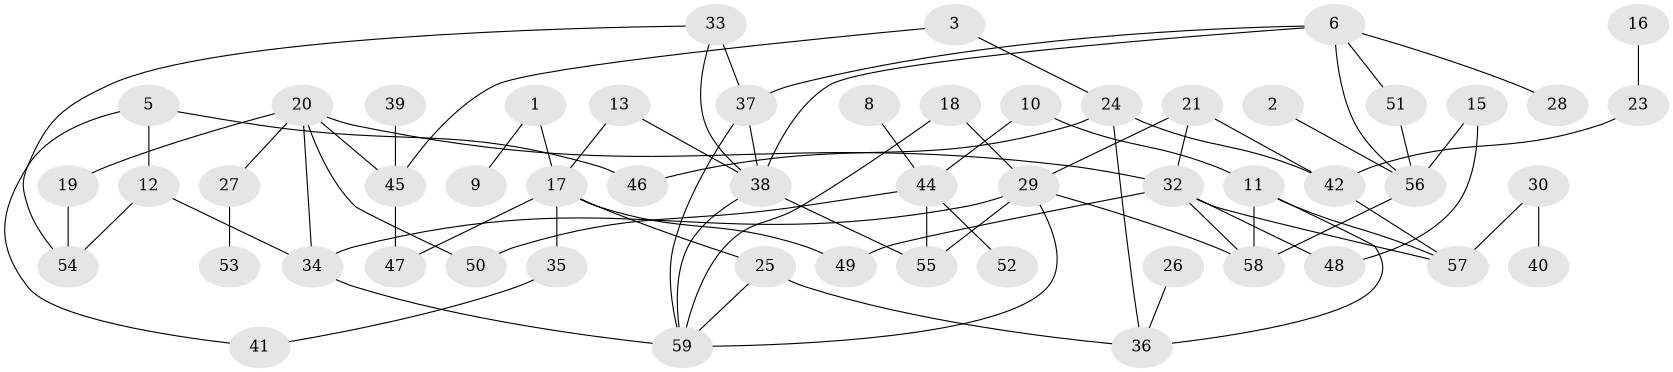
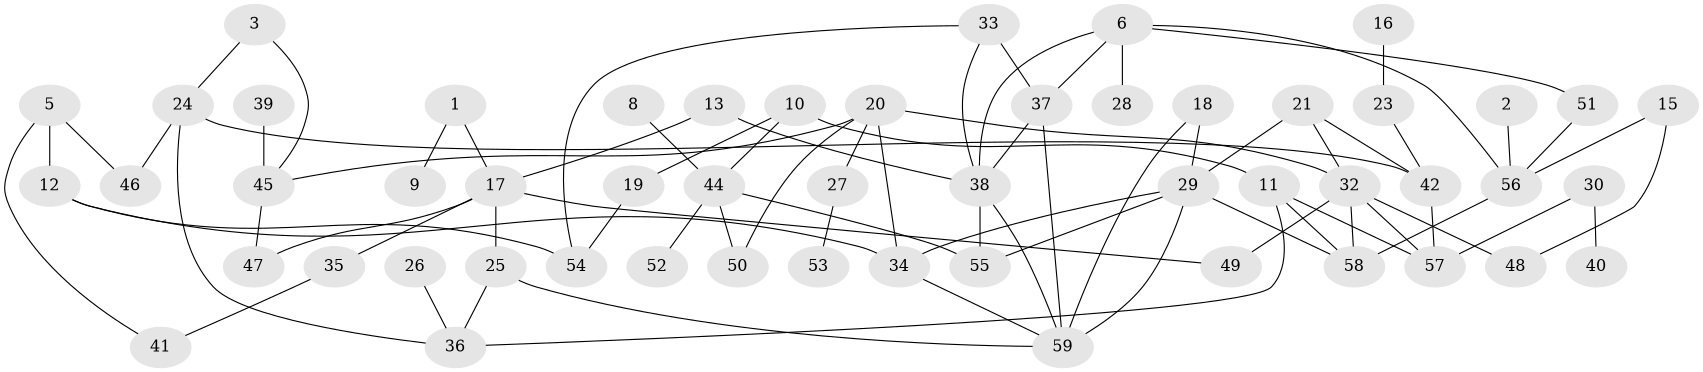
edge "20" -- "19": now "10" -- "19"
